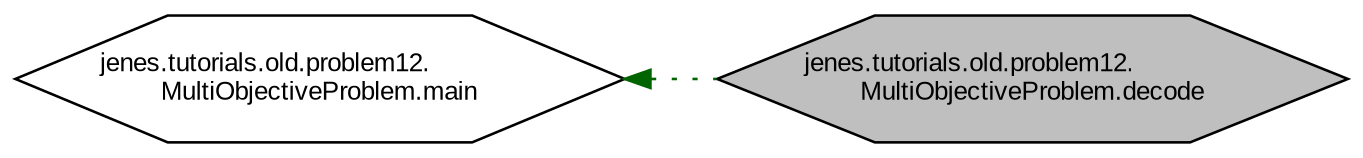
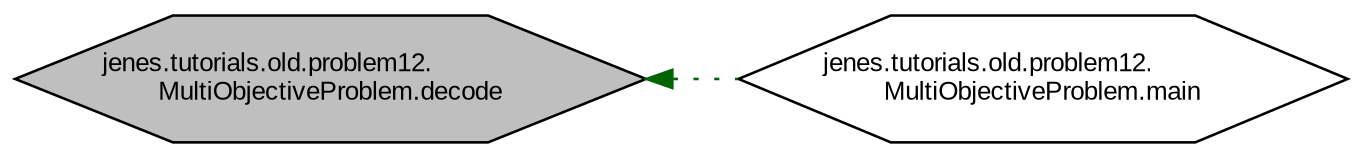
edge "jenes.tutorials.old.problem12. MultiObjectiveProblem.decode" -> "jenes.tutorials.old.problem12. MultiObjectiveProblem.main": reversed
